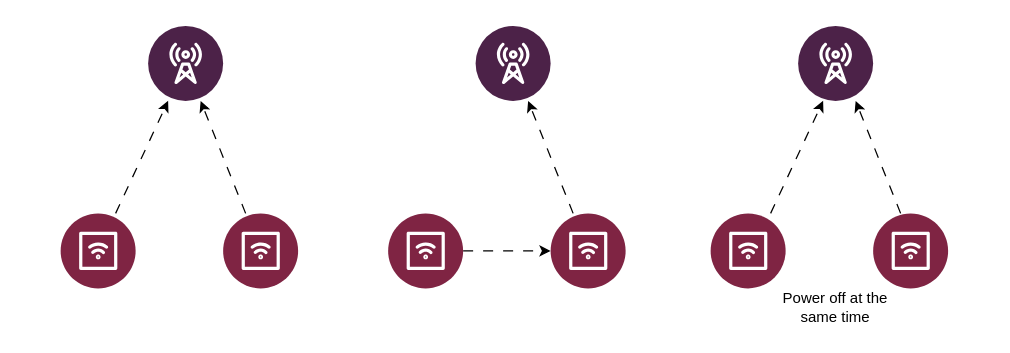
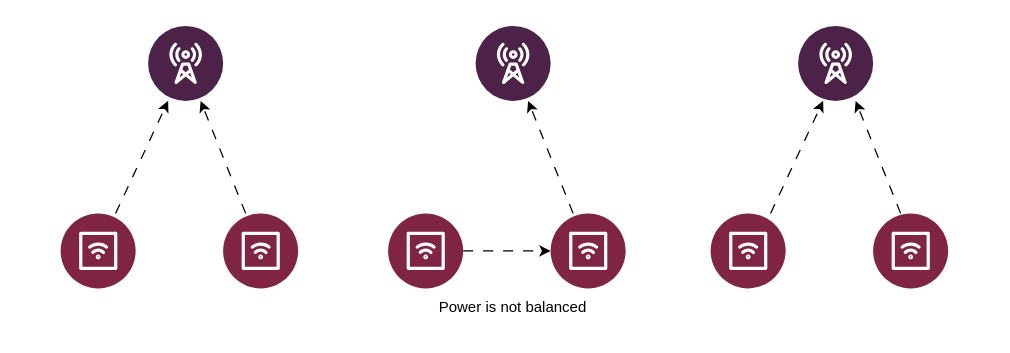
node "Power is not balanced": added
node "Power off at the same time": removed
